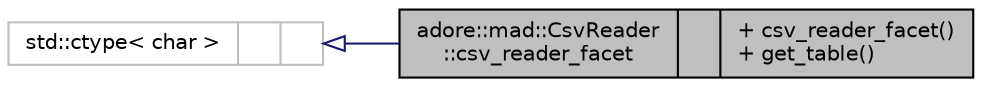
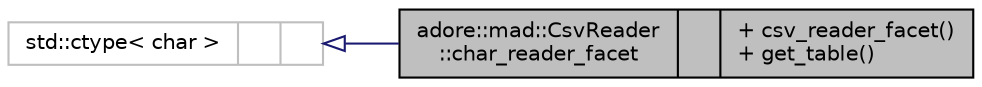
node "adore::mad::CsvReader": text "::csv_reader_facet" -> "::char_reader_facet"
